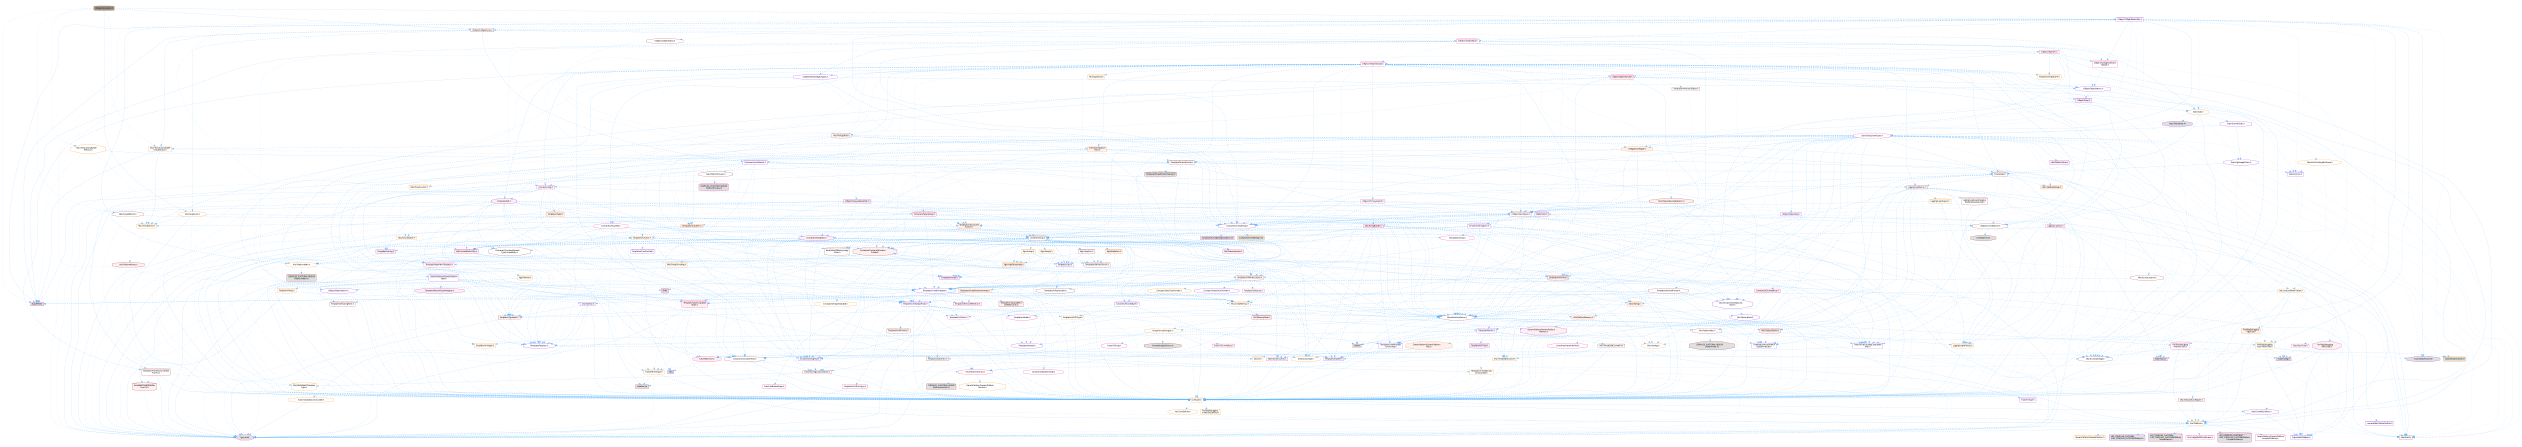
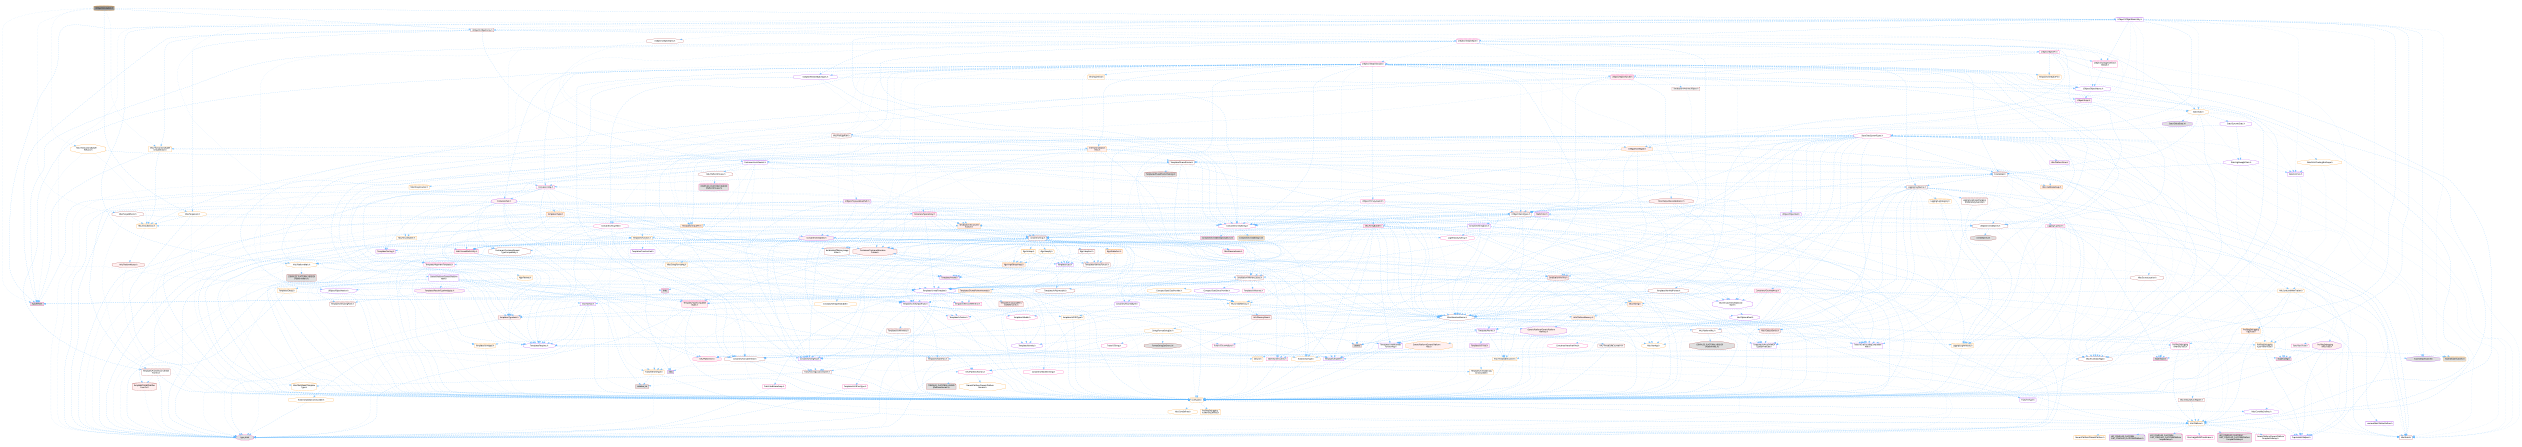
node "Templates/IsArray.h": label "Templates/IsArray.h" -> "LogVerbosity/IsArray.h"
edge "Misc/AssertionMacros.h" -> "String/FormatStringSan.h": now "Misc/AssertionMacros.h" -> "Traits/IsTEnumAsByte.h"
